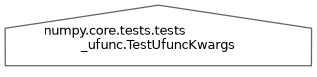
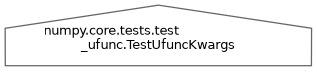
node "numpy.core.tests.tests _ufunc.TestUfuncKwargs": label "numpy.core.tests.tests _ufunc.TestUfuncKwargs" -> "numpy.core.tests.test _ufunc.TestUfuncKwargs"
